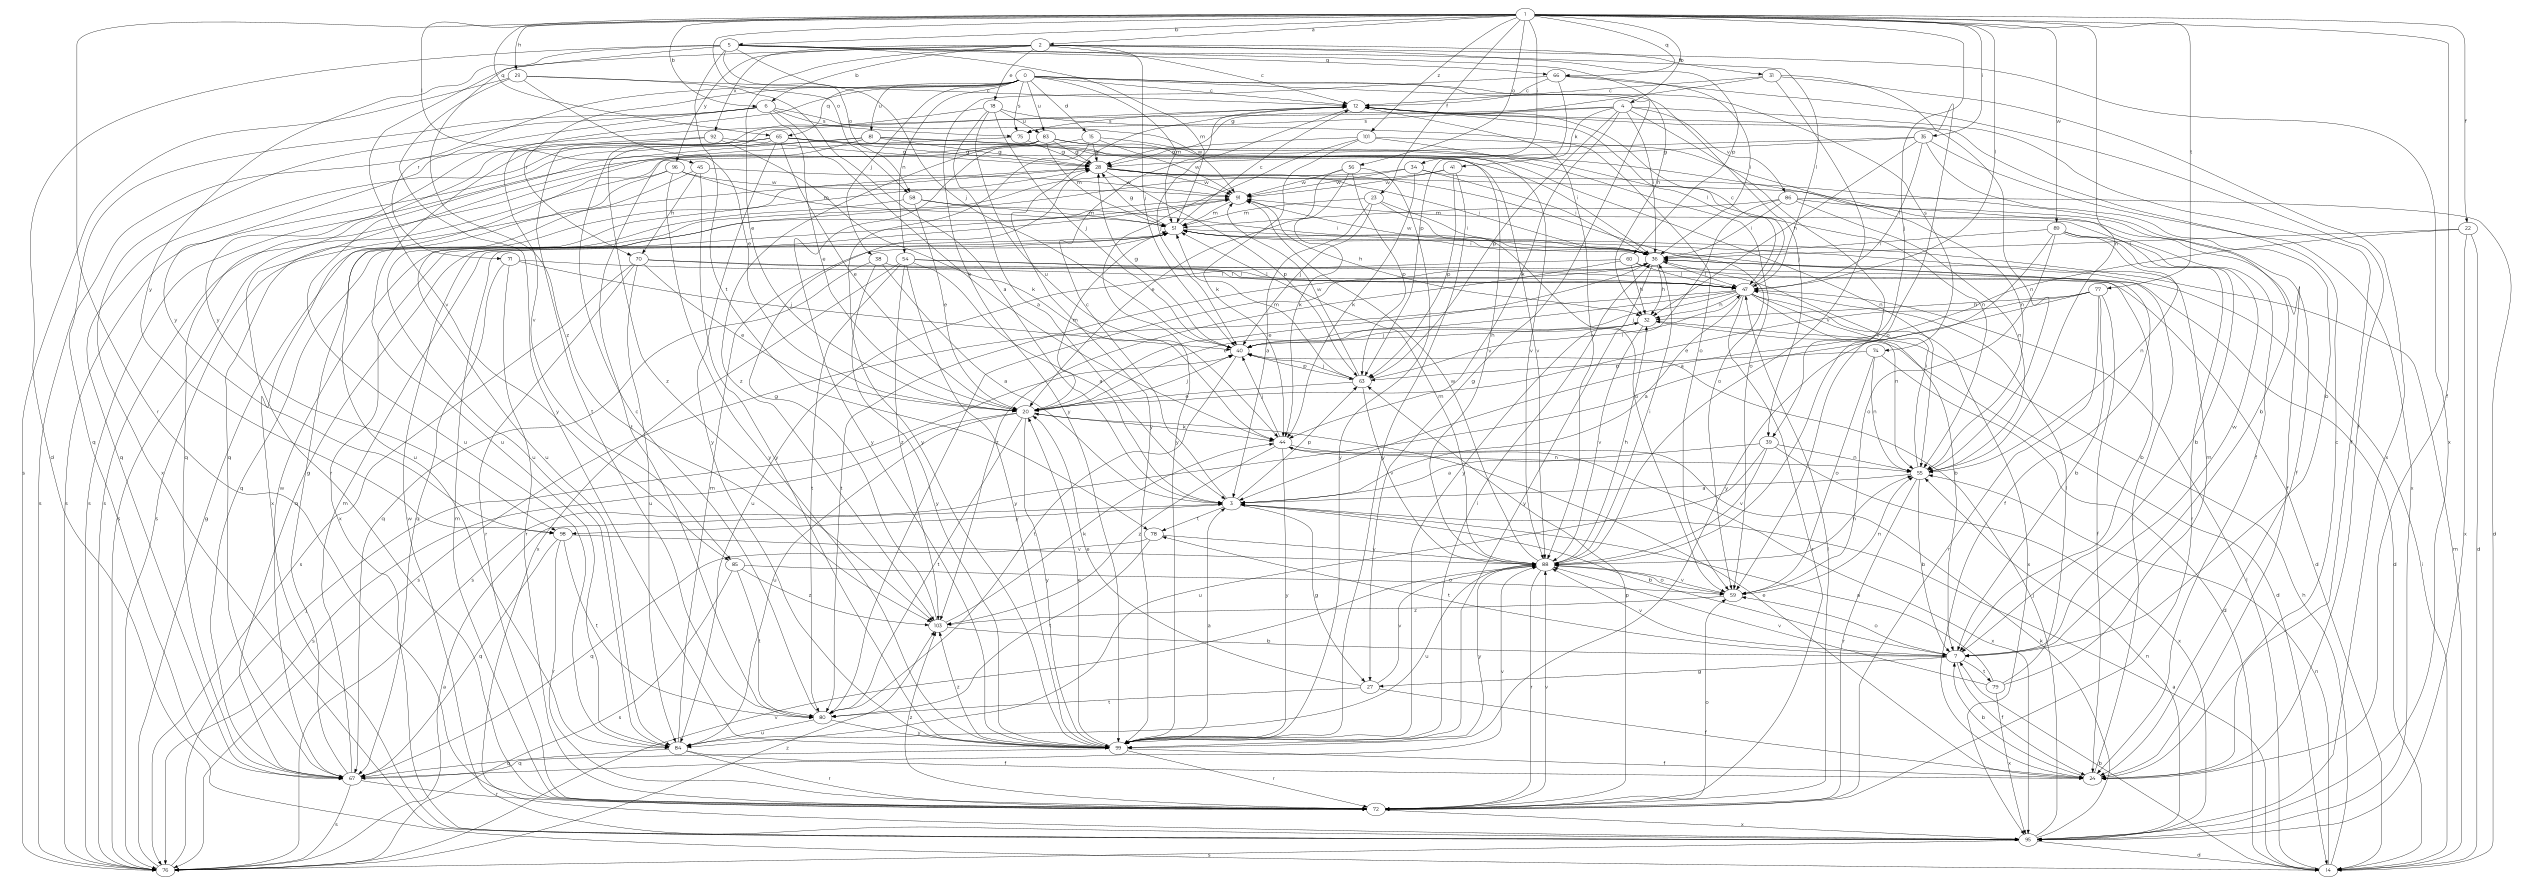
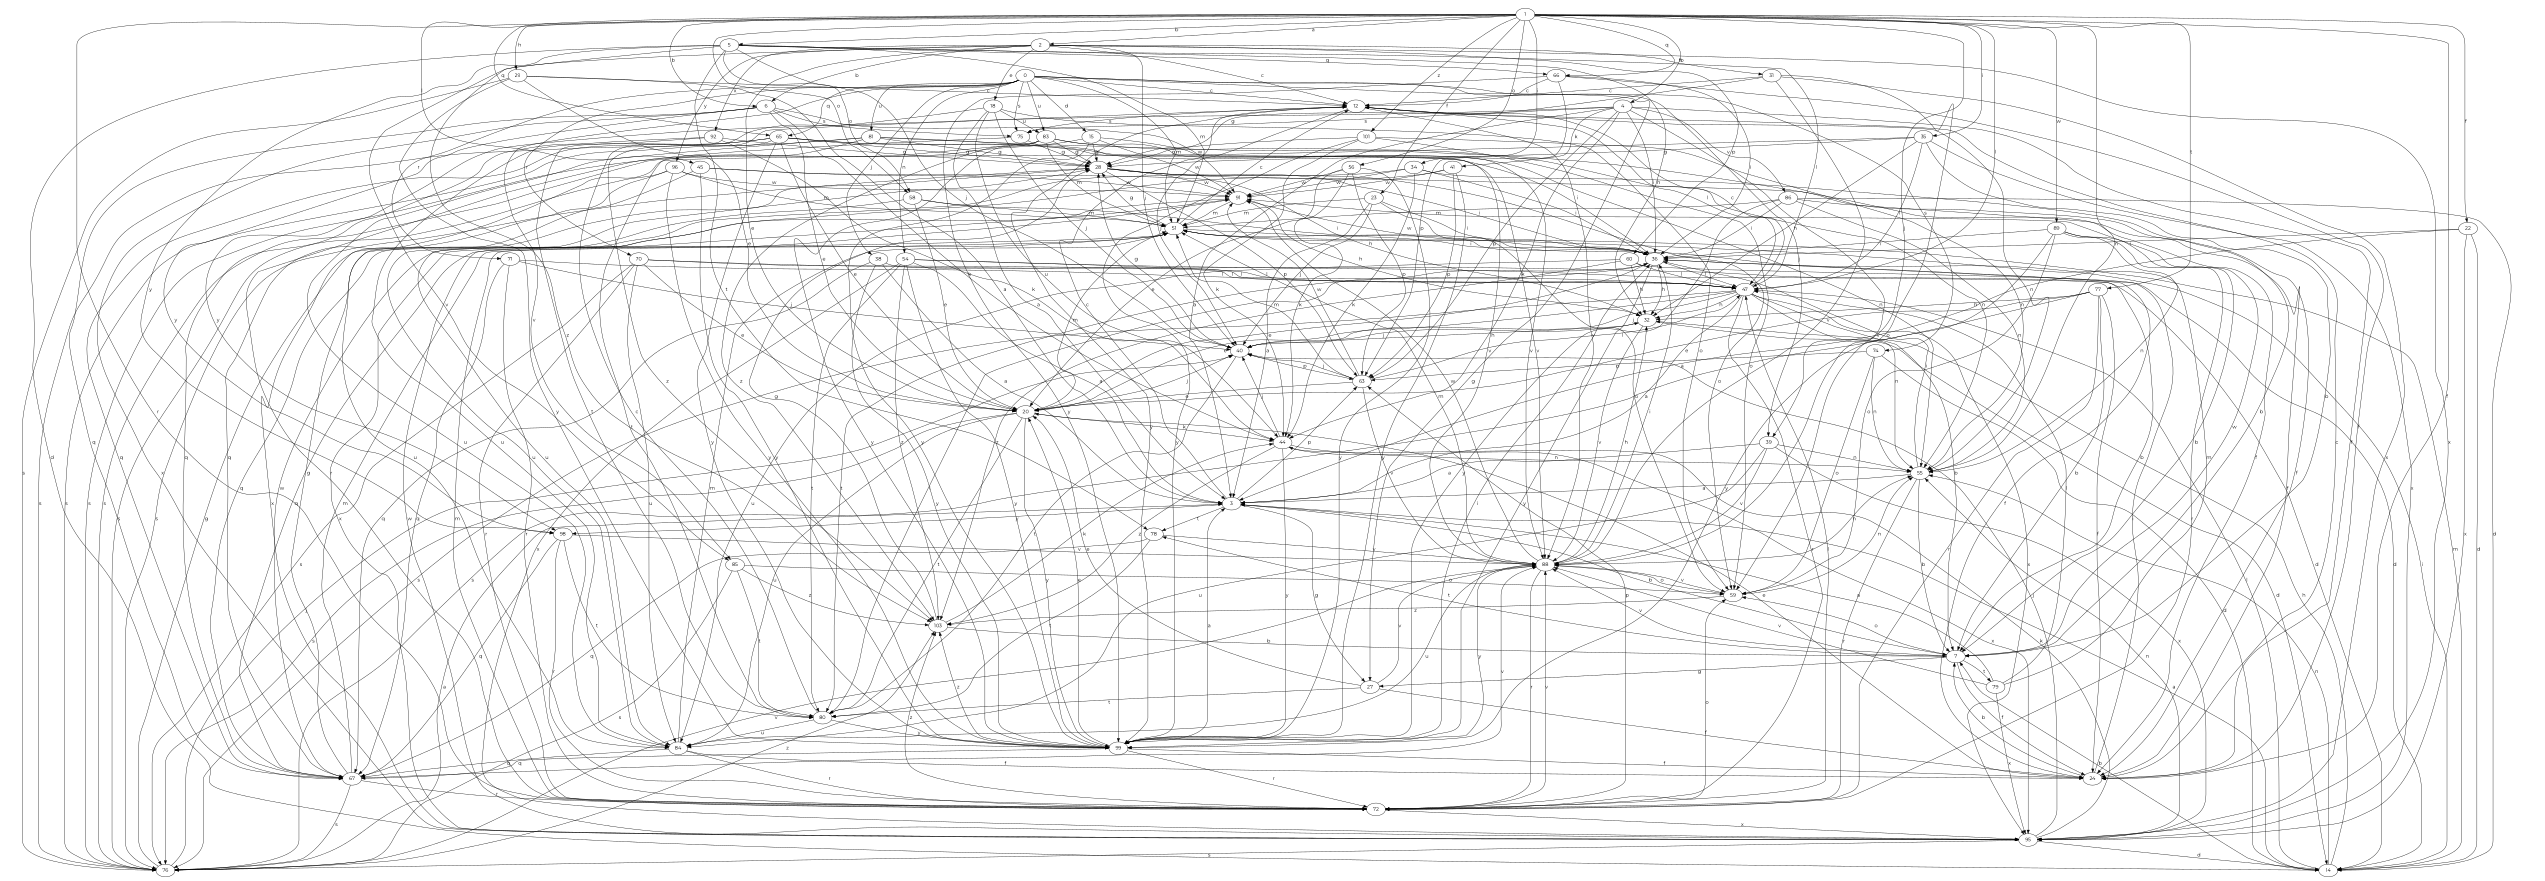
edge "45" -> "70": now "45" -> "32"
edge "4" -> "3": added, label "a"
